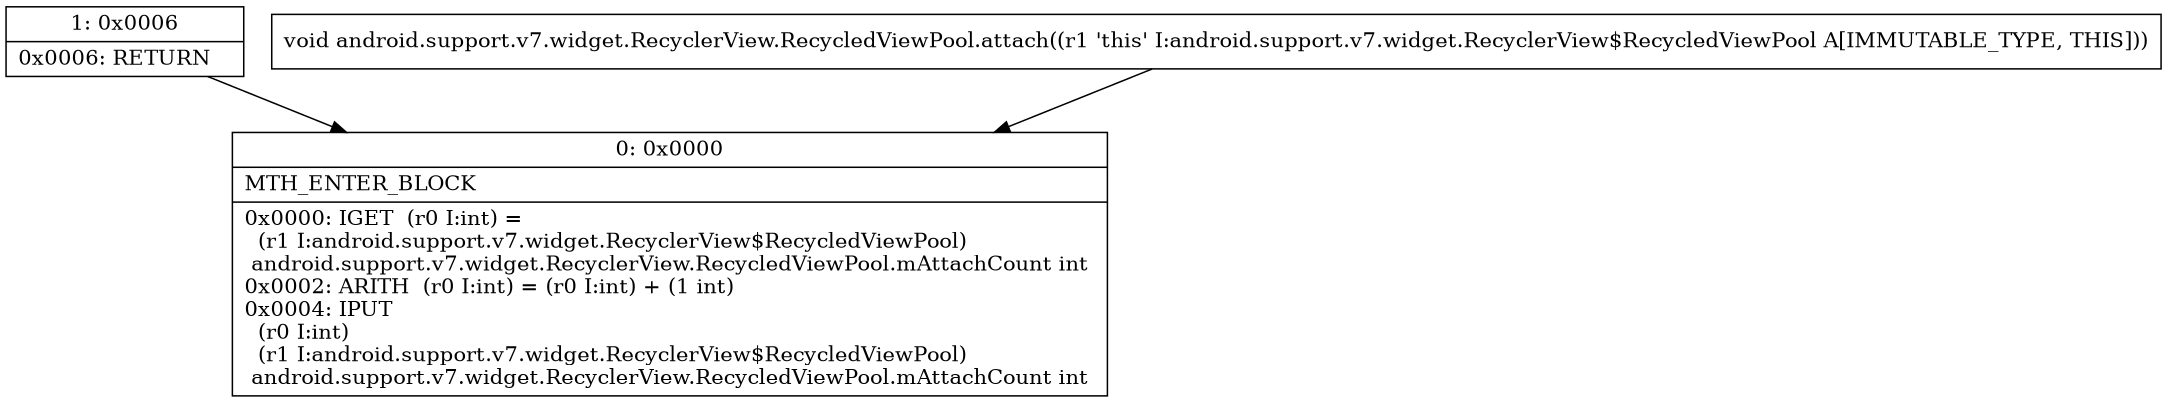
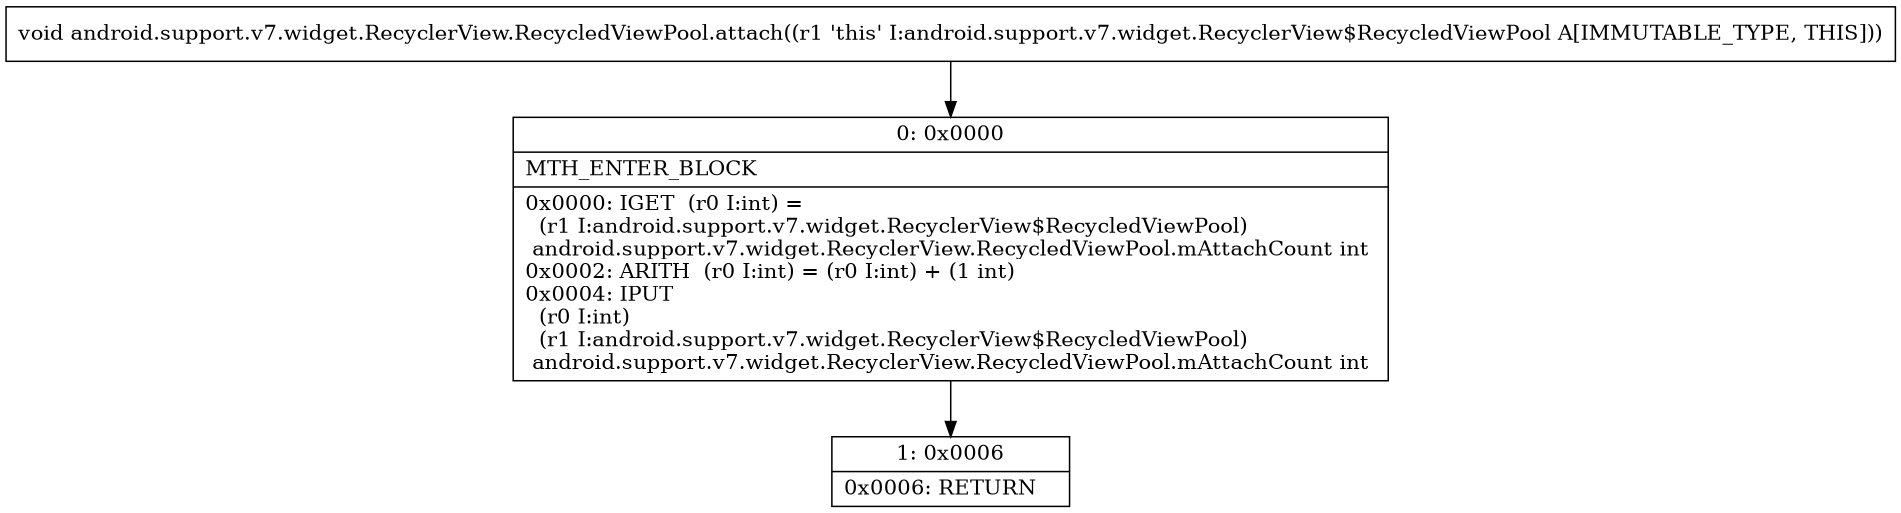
edge "1: 0x0006" -> "0: 0x0000": reversed
